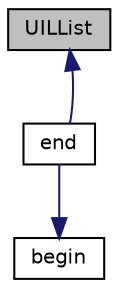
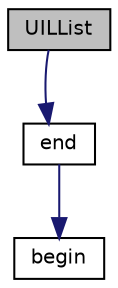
edge "end" -> "UILList": reversed
